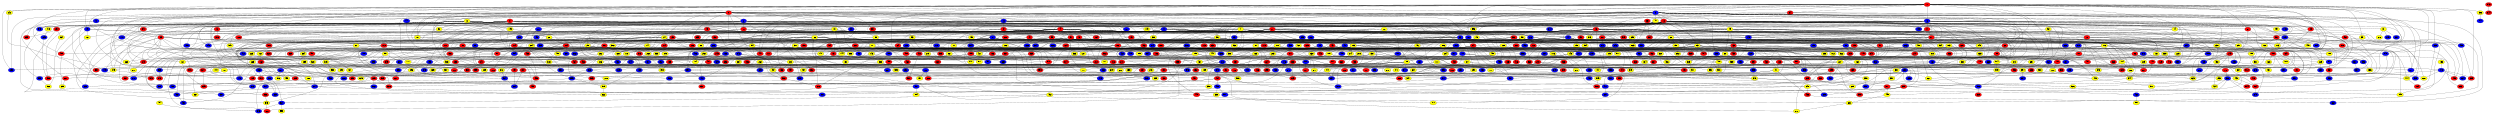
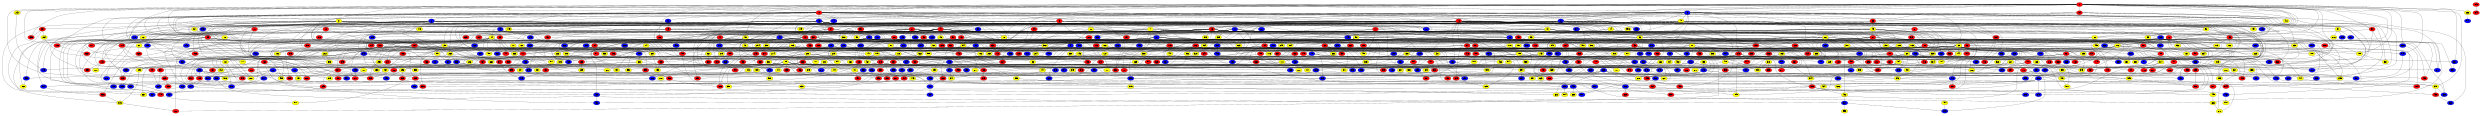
node "410": added
node "758": label "758" -> "358"
